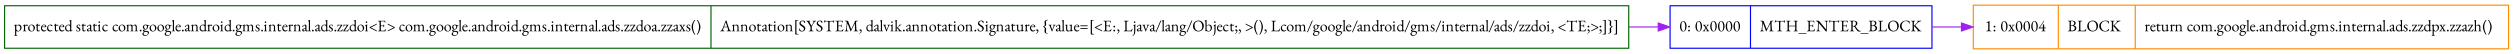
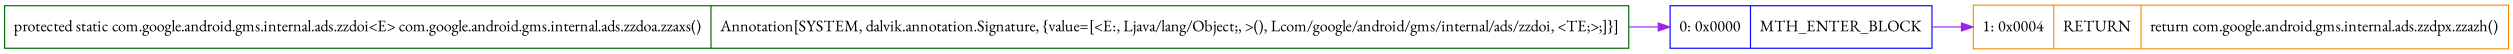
node "1: 0x0004": text "BLOCK" -> "RETURN"
